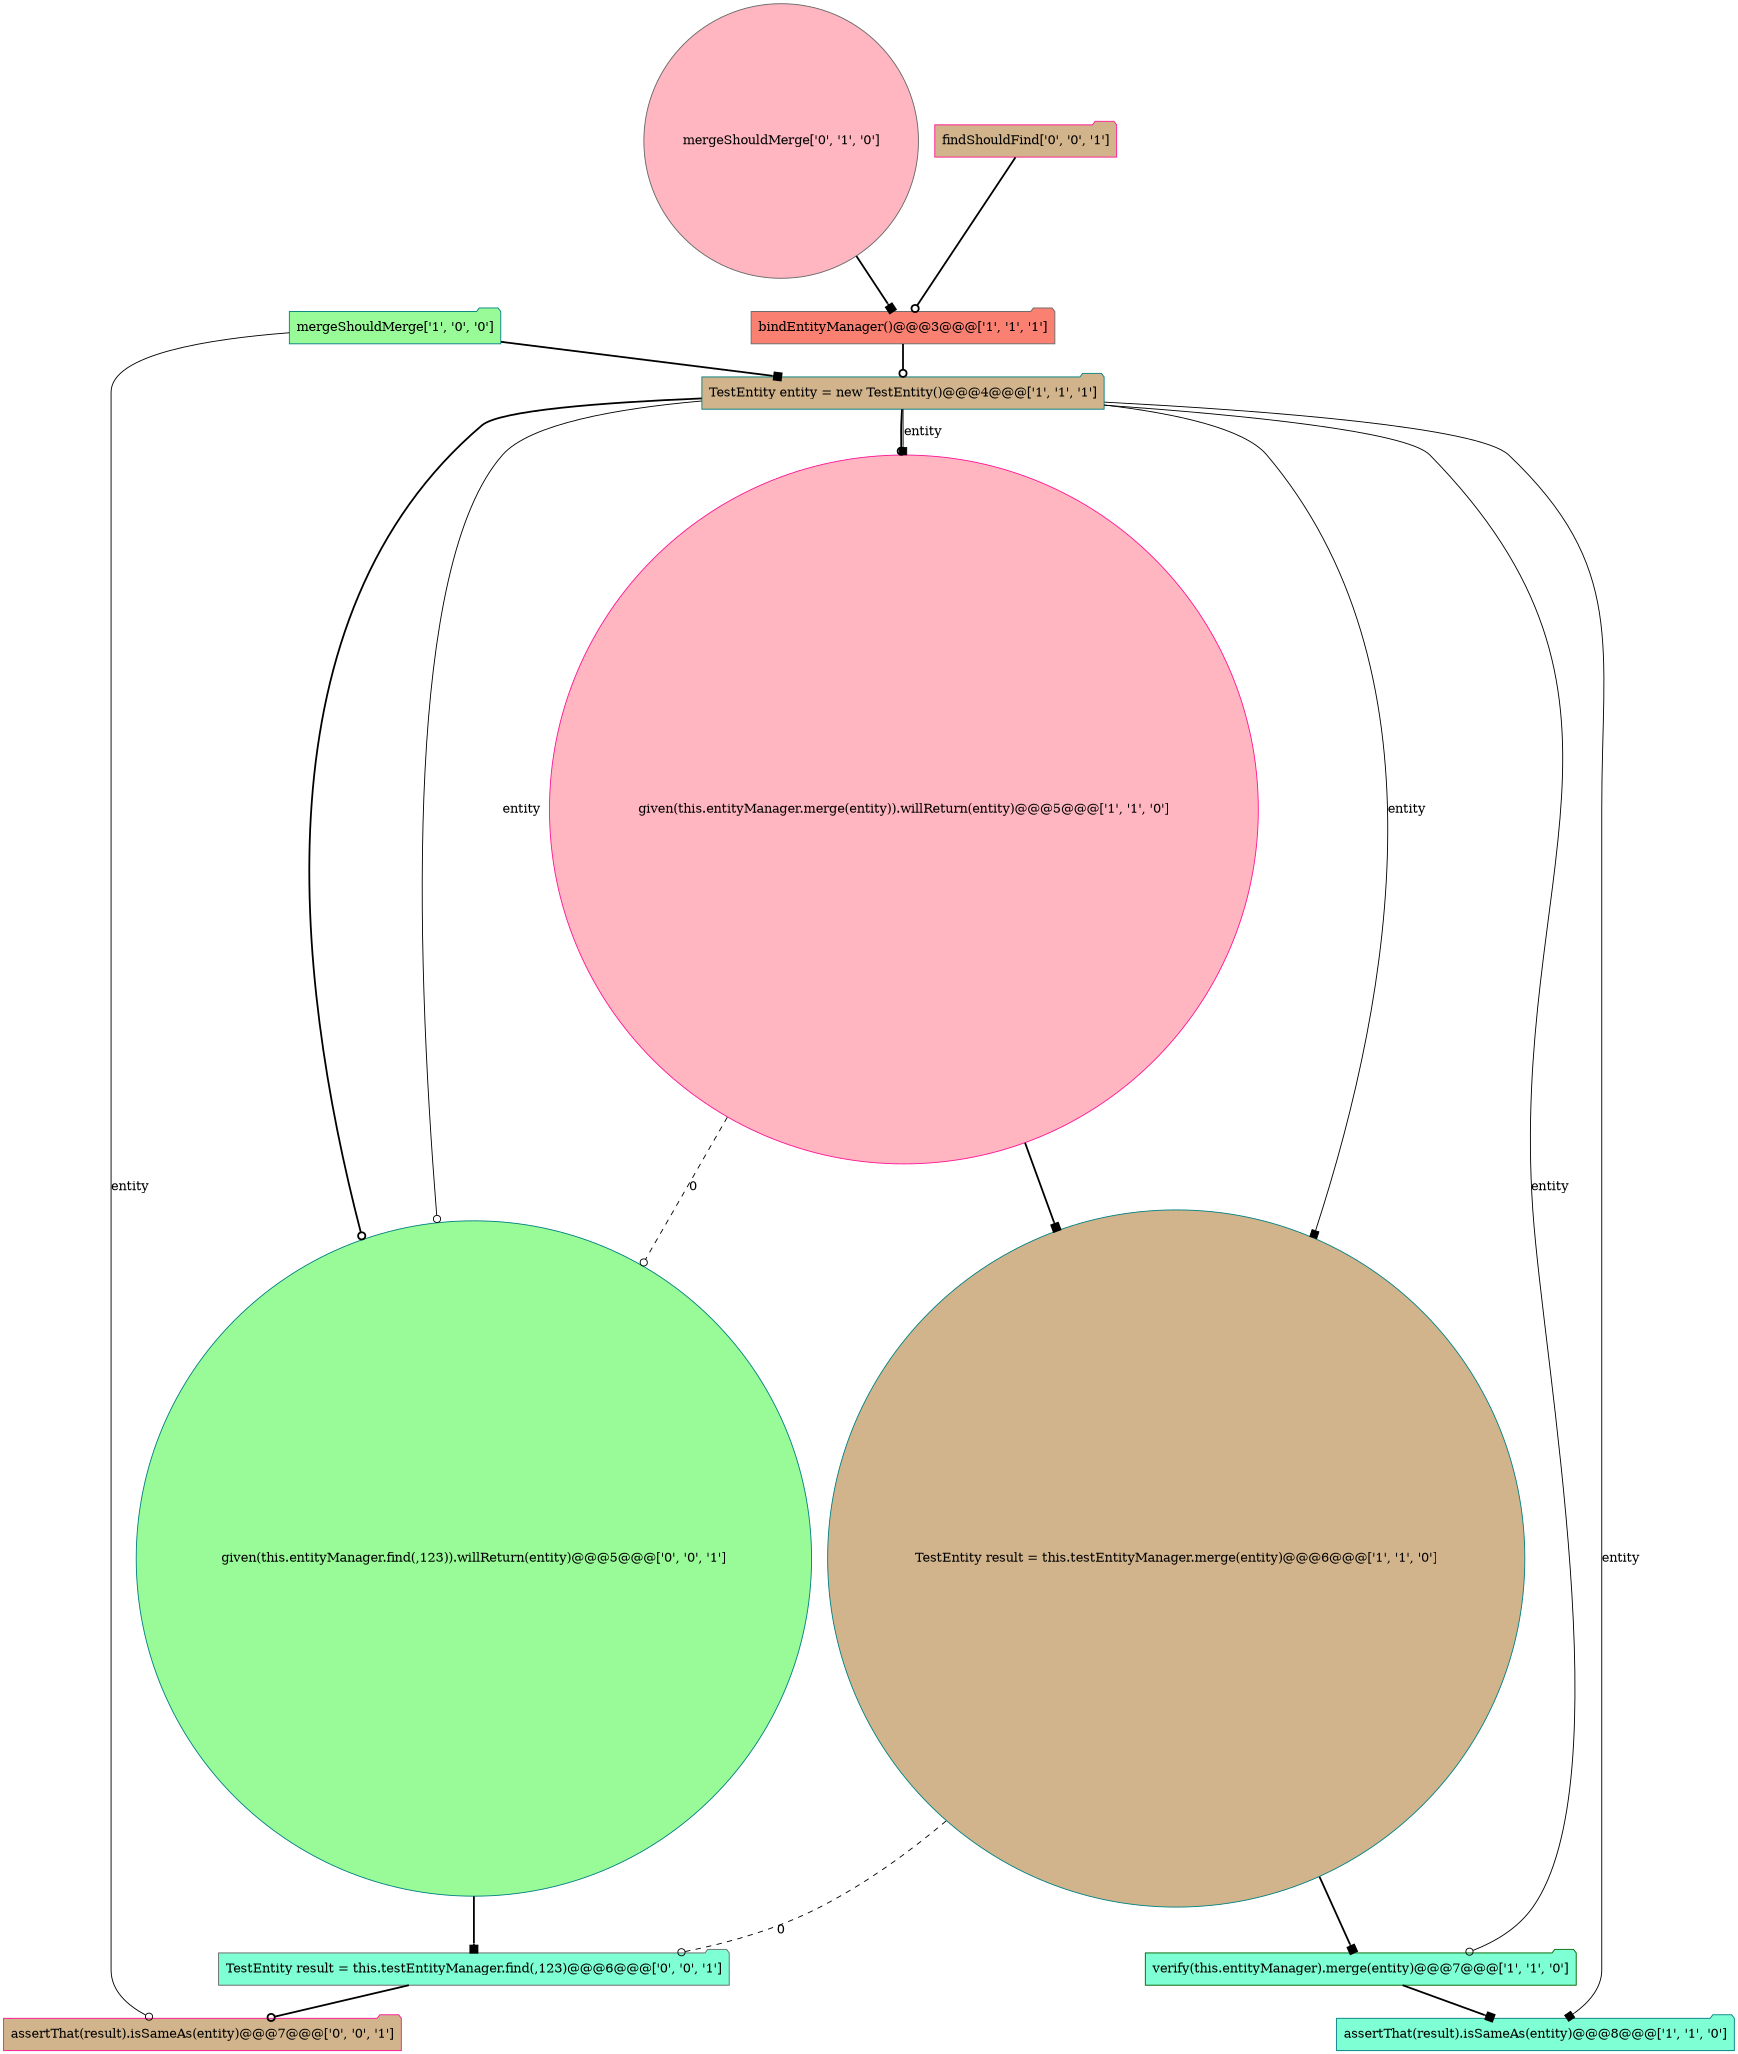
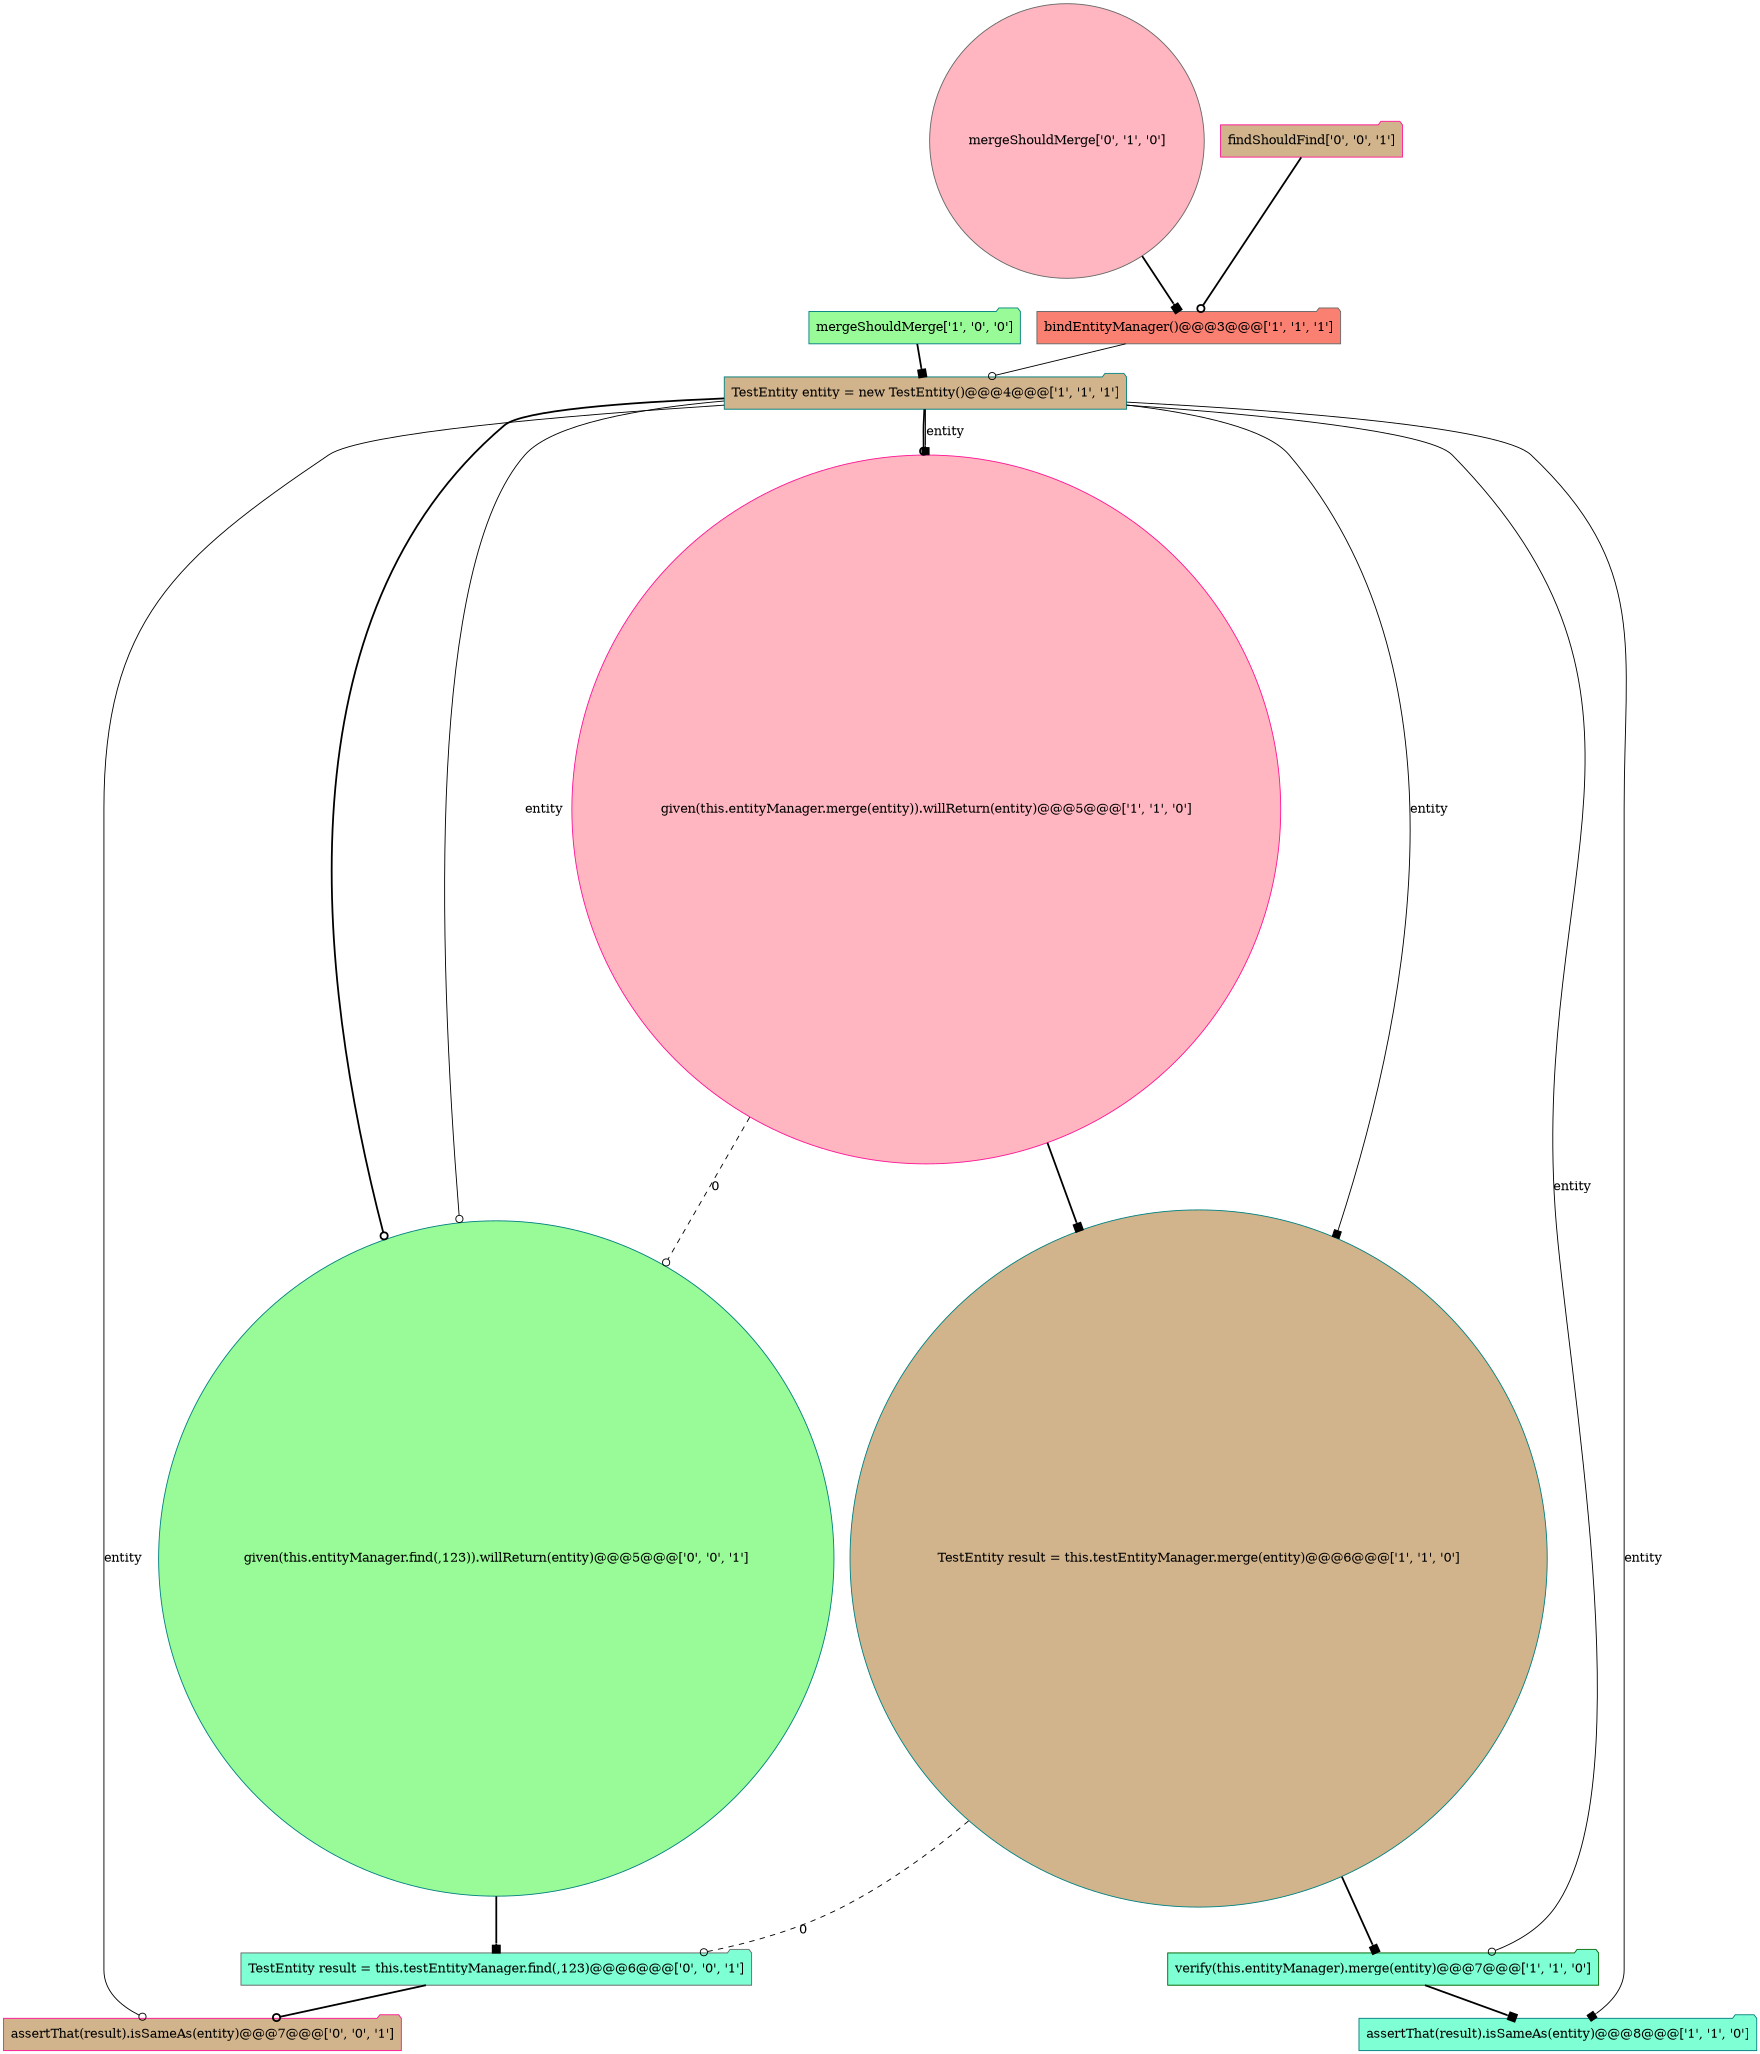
edge "bindEntityManager()@@@3@@@['1', '1', '1']" -> "TestEntity entity = new TestEntity()@@@4@@@['1', '1', '1']": style bold -> solid
edge "mergeShouldMerge['1', '0', '0']" -> "assertThat(result).isSameAs(entity)@@@7@@@['0', '0', '1']": now "TestEntity entity = new TestEntity()@@@4@@@['1', '1', '1']" -> "assertThat(result).isSameAs(entity)@@@7@@@['0', '0', '1']"
